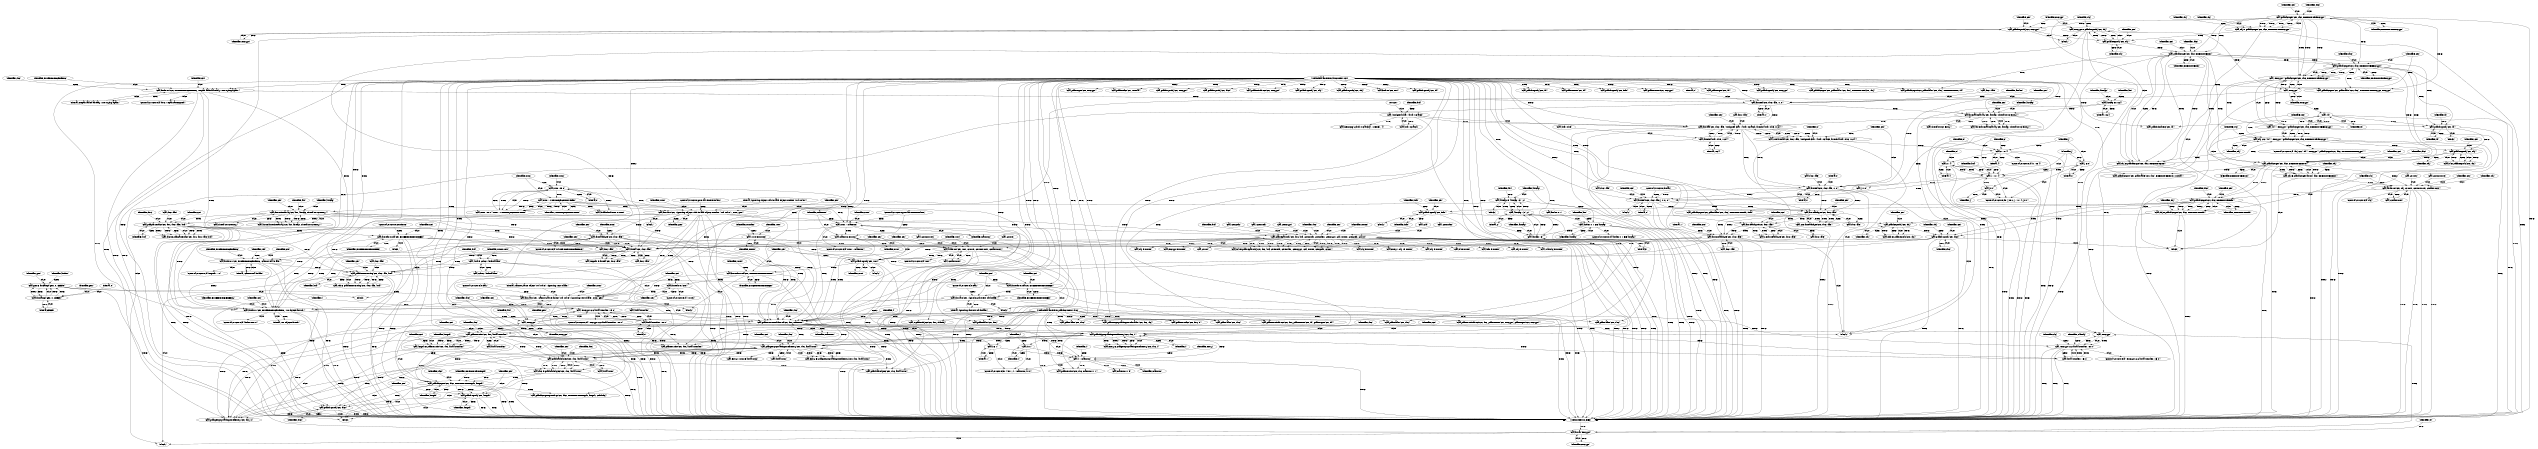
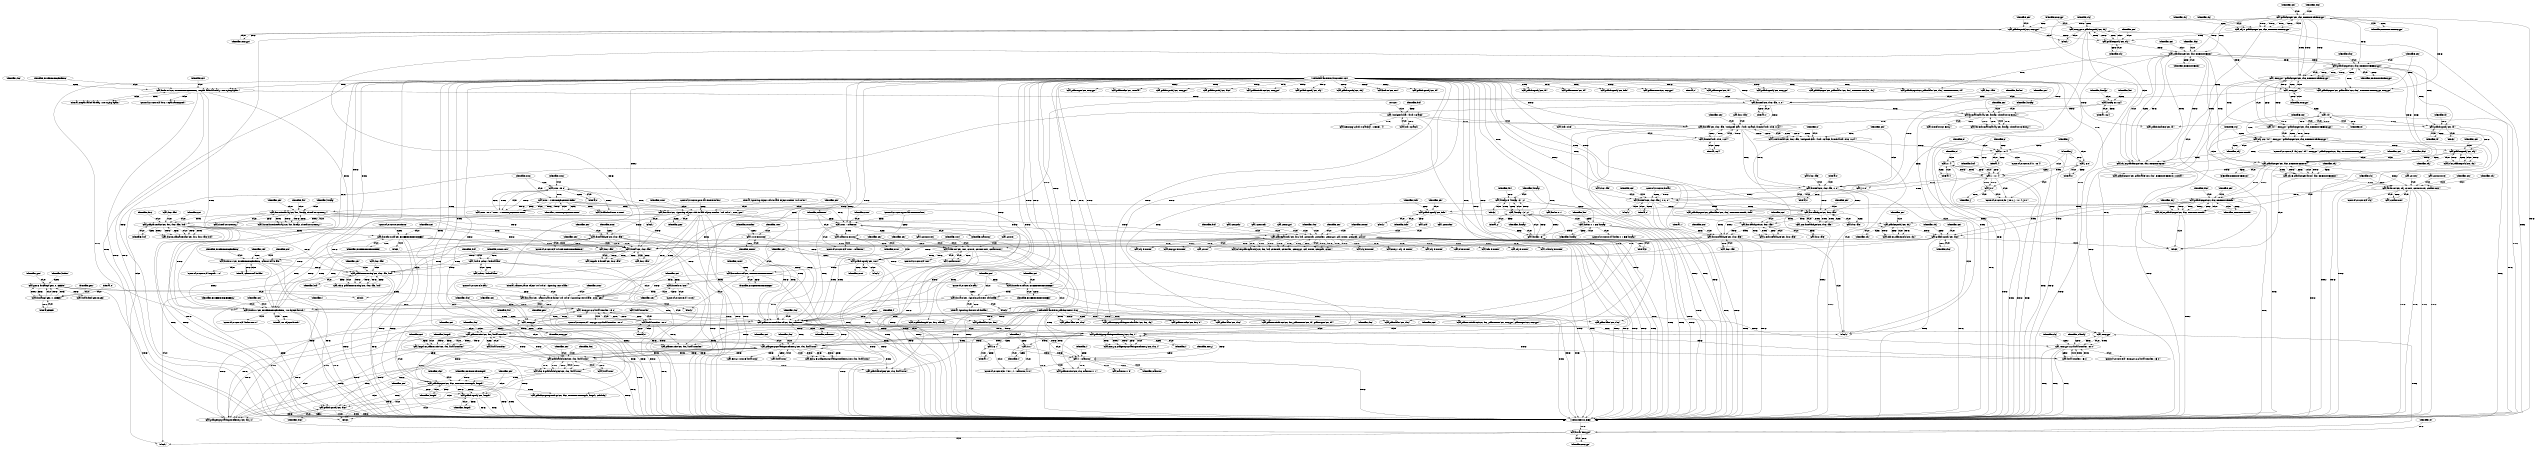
edge "(Call,j < n - 4)" -> "(Call,j++)": added, label "DDG:"
edge "(Call,maxnum = num)" -> "(Call,fz_tell(ctx, doc->file))": now "(Call,maxnum = num)" -> "(ControlStructure,if (num > maxnum))"
node "(Call,list[listlen].gen = gen)": added
node "(Call,orphan_object(ctx, doc, old_obj))": label "(Call,orphan_object(ctx, doc, old_obj))" -> "(Call,orphan_length(ctx, doc, old_obj))"
